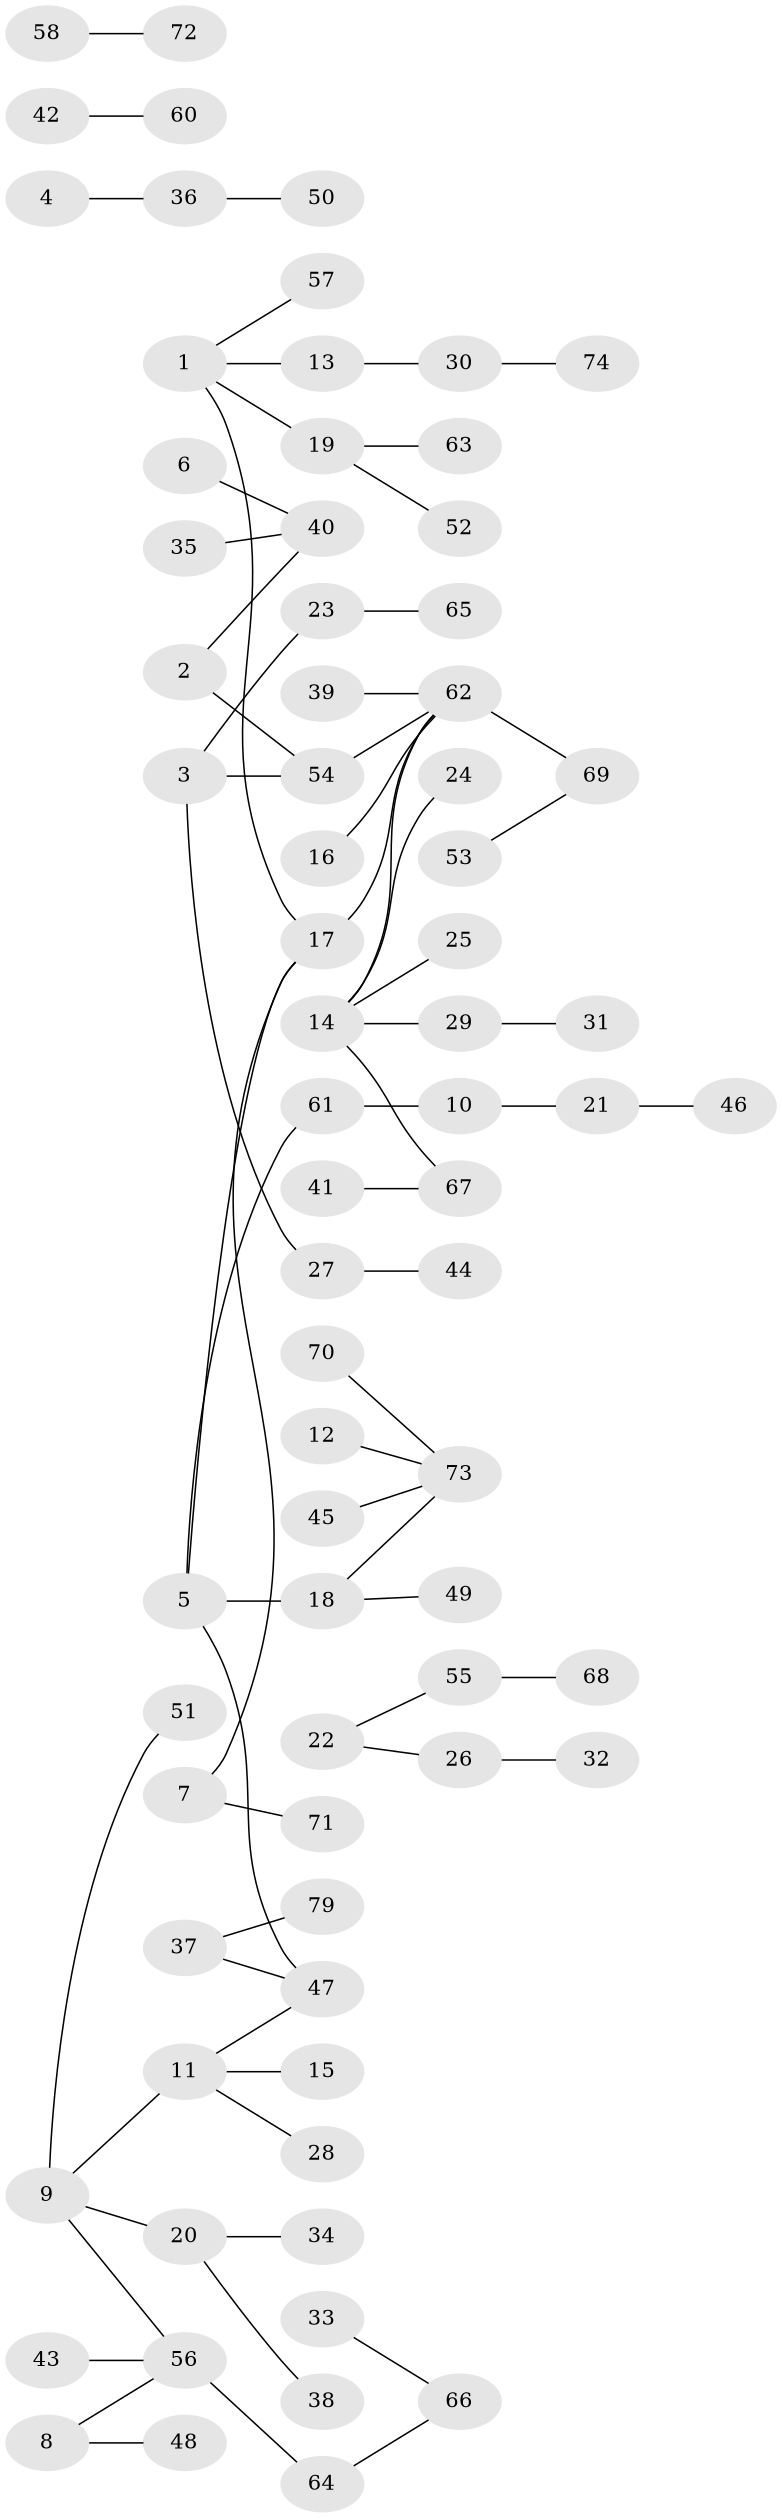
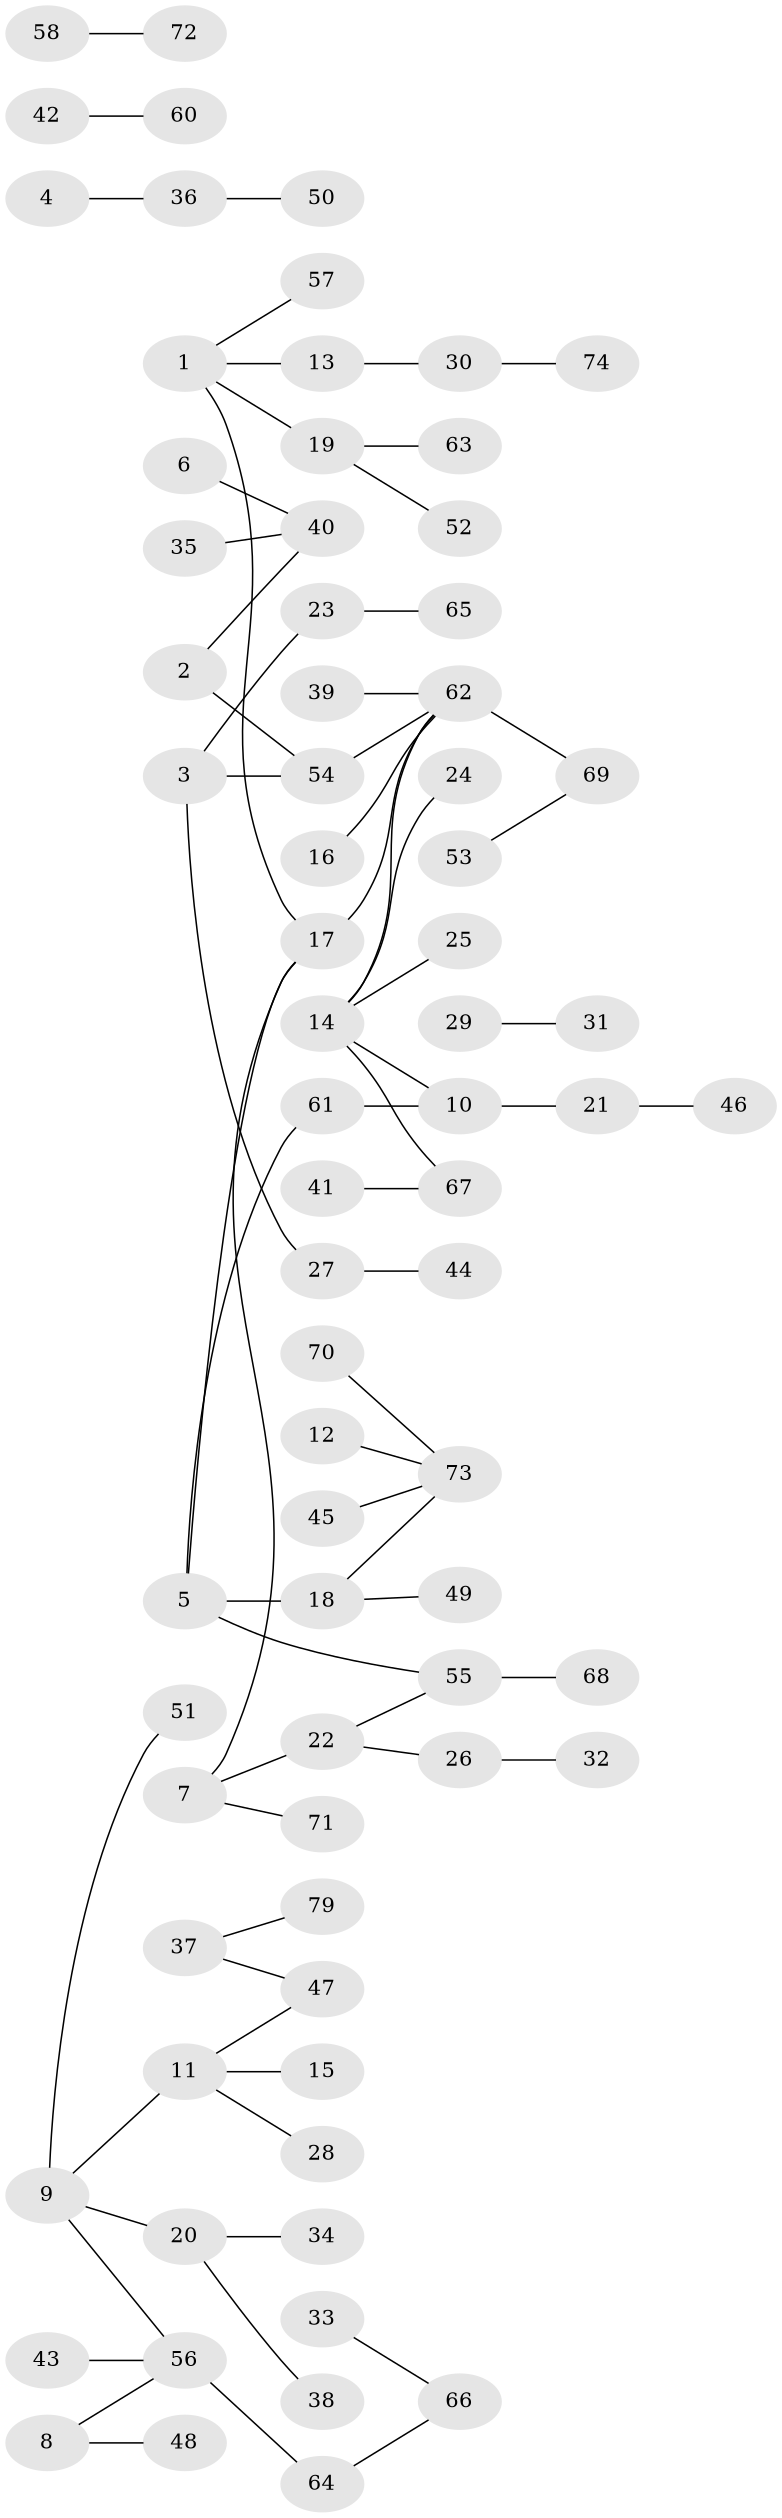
edge "14" -- "29": now "14" -- "10"
edge "22" -- "7": added
edge "5" -- "47": now "5" -- "55"
